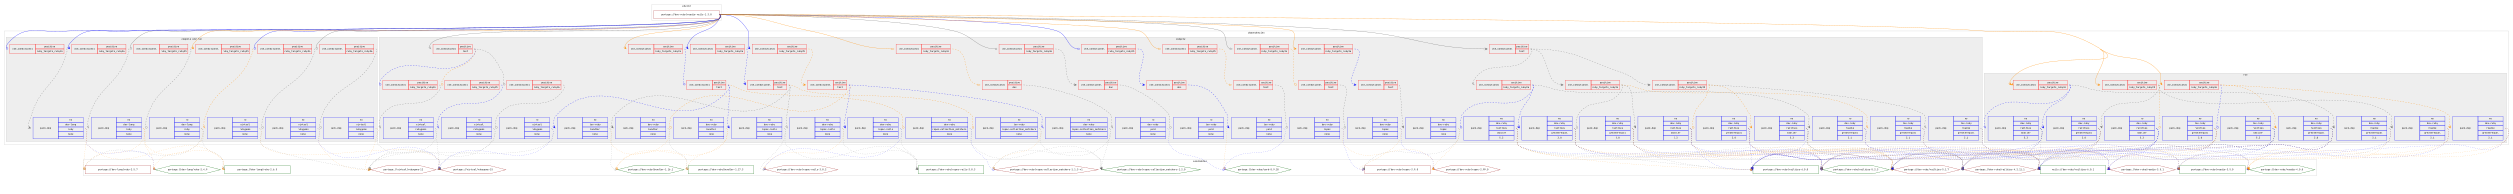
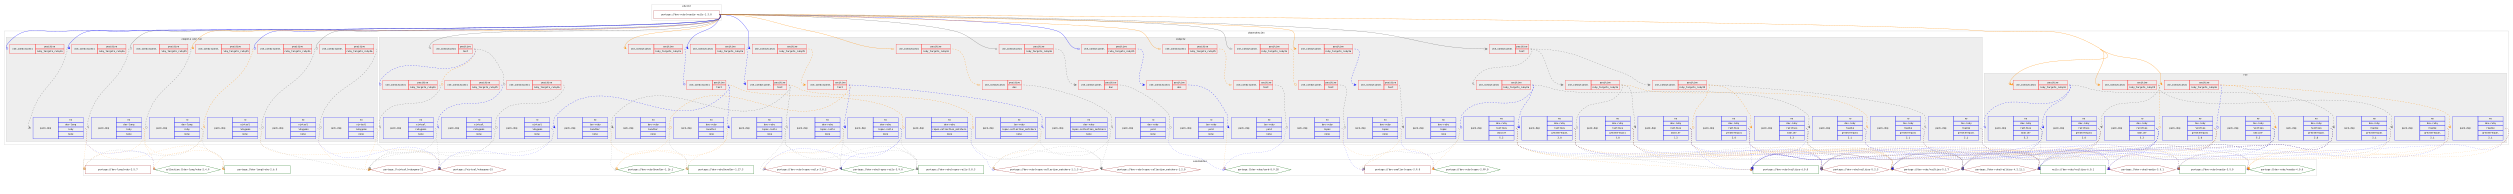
node "portage://dev-lang/ruby-2.4.9": label "portage://dev-lang/ruby-2.4.9" -> "collection://dev-lang/ruby-2.4.9"
node "portage://dev-ruby/rspec-rails-3.9.0": added
node "portage://dev-ruby/rspec-collection_matchers-1.2.0": color darkgreen -> brown
node "portage://dev-ruby/rspec-3.9.0": label "portage://dev-ruby/rspec-3.9.0" -> "portage://dev-smaller/rspec-3.9.0"
node "portage://dev-ruby/rspec-2.99.0": color brown -> darkgreen
node "portage://dev-ruby/railties-5.2.3": color darkgreen -> brown
